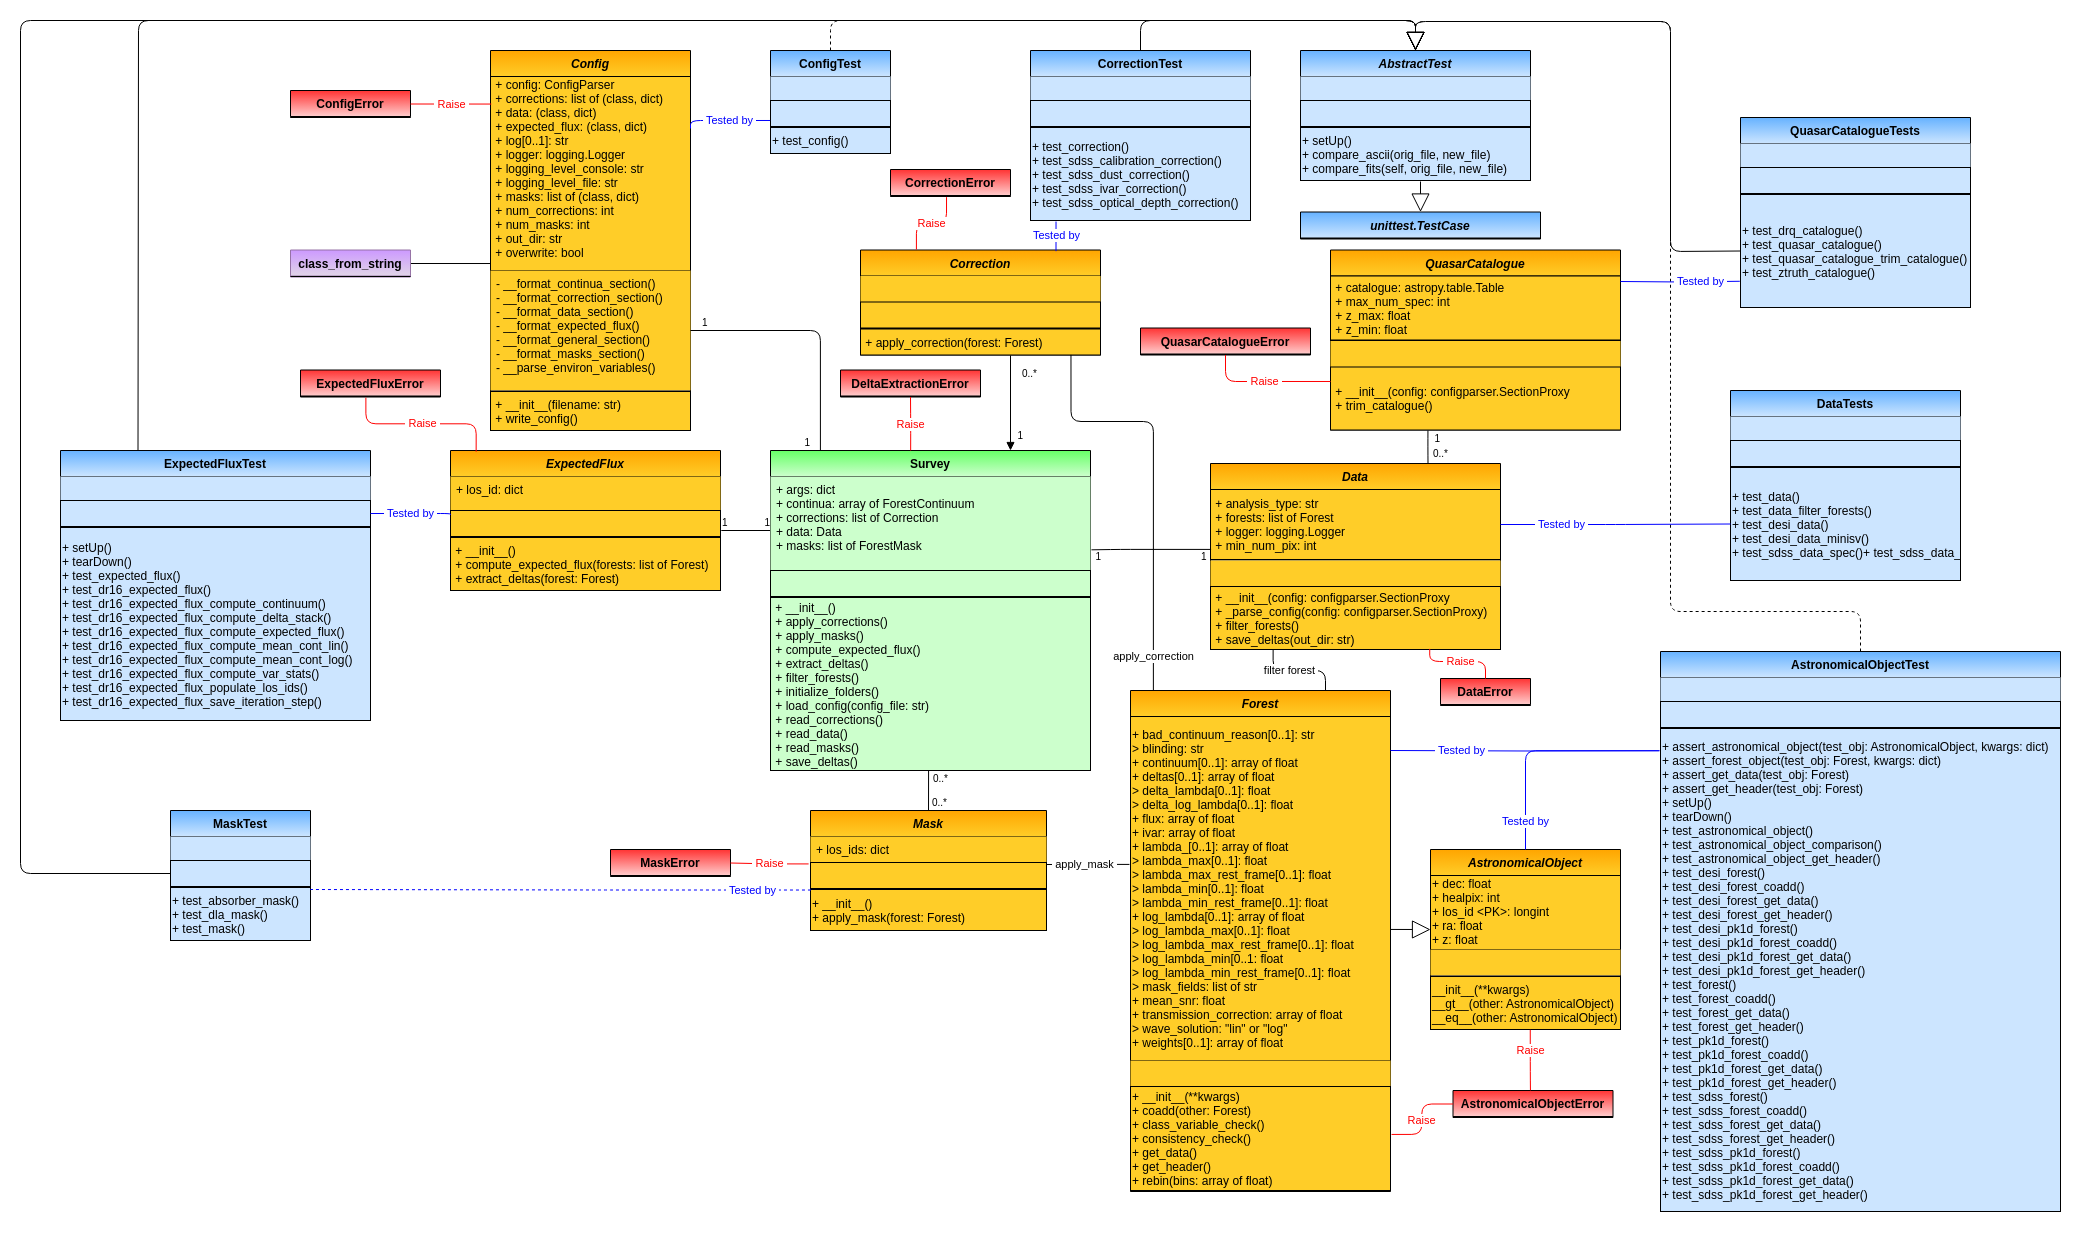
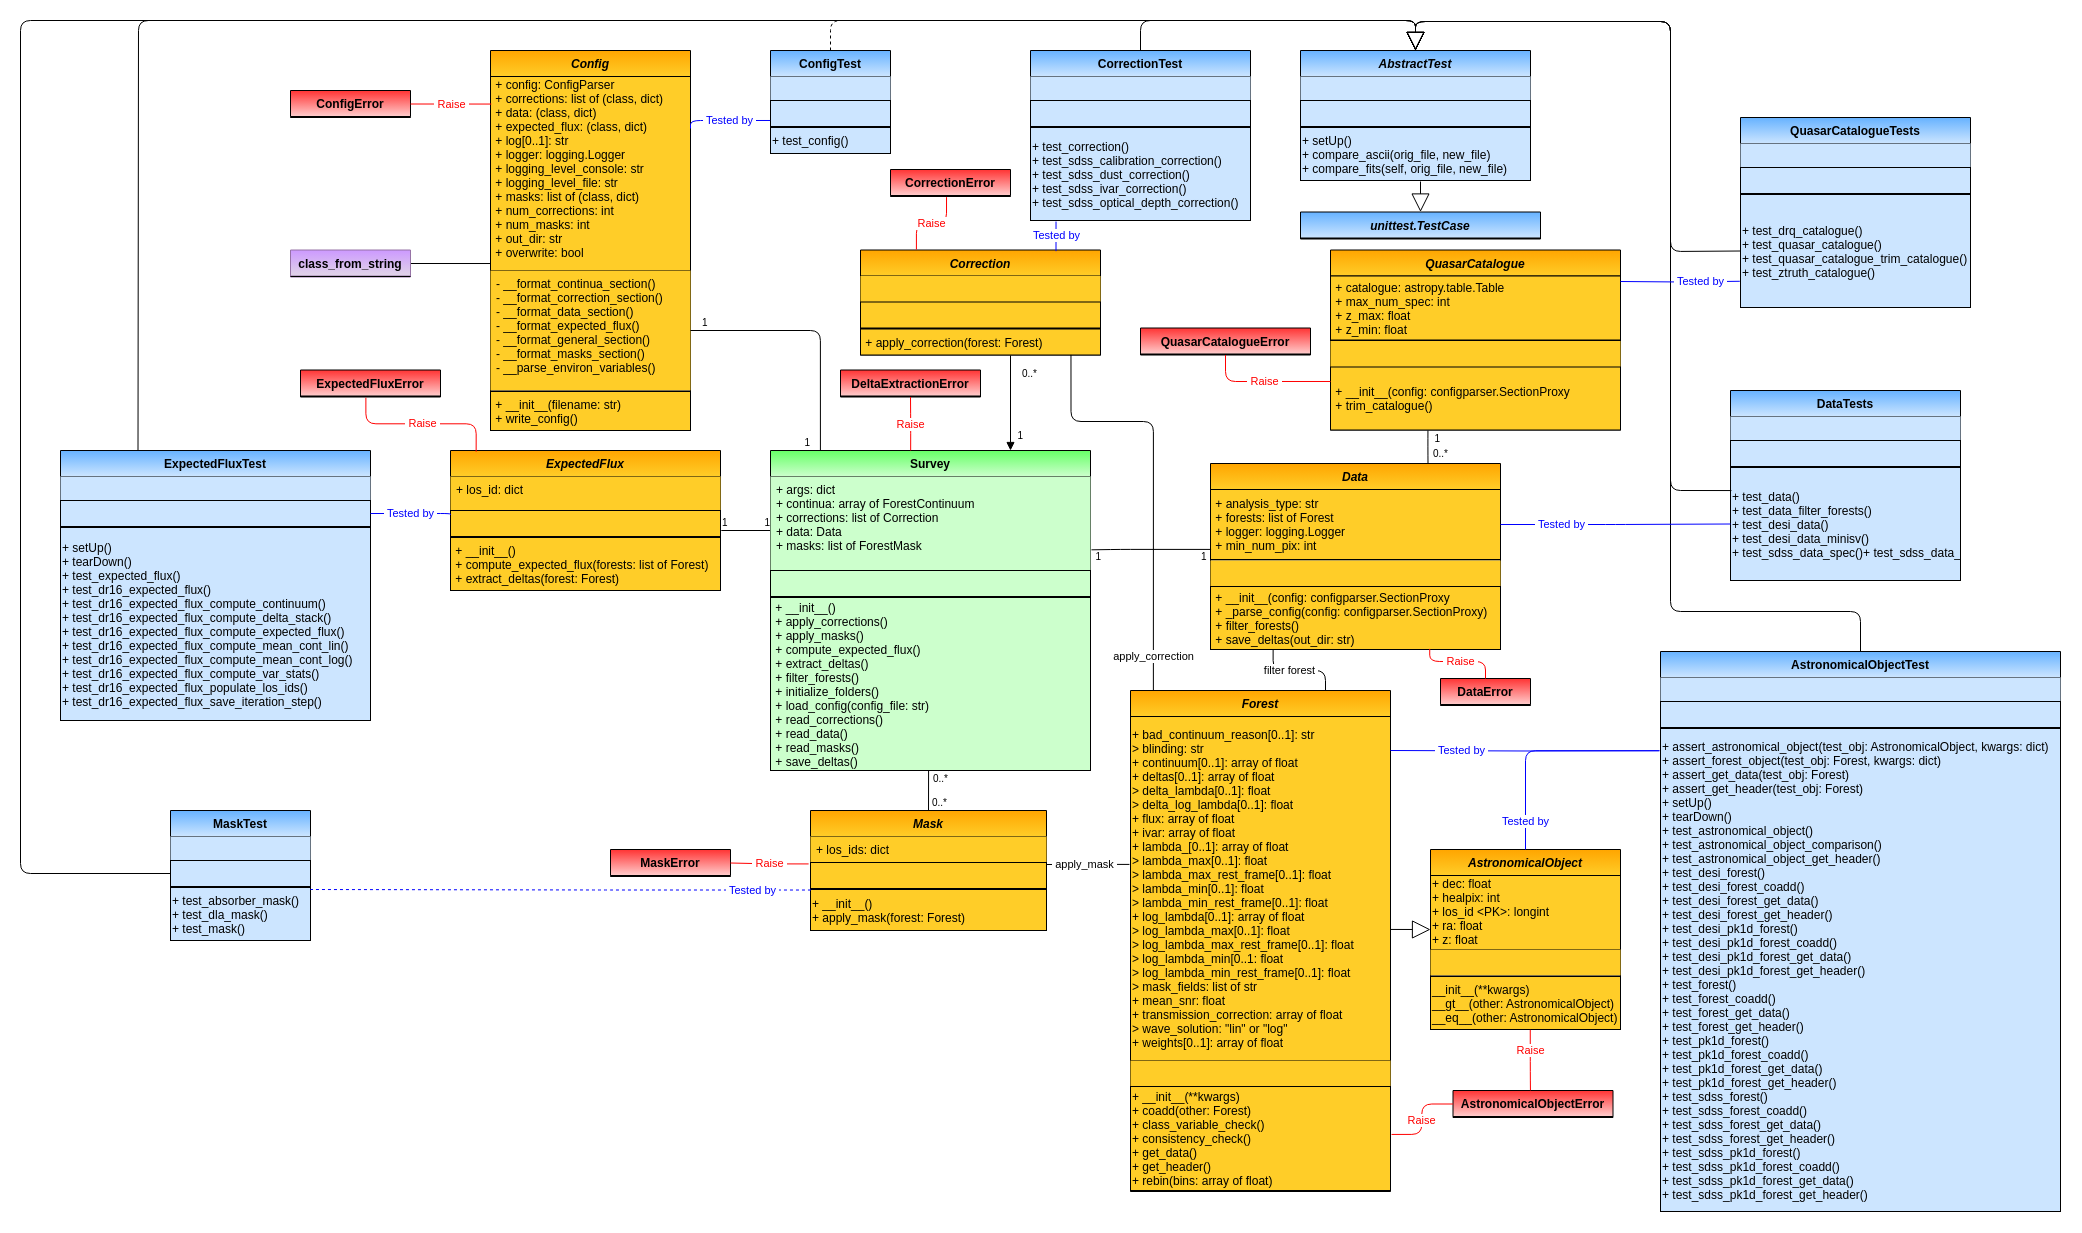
edge "+ test_data() + test_data_filter_forests() + test_desi_data() + test_desi_data_minisv() + test_sdss_data_spec()+ test_sdss_data_spplate()" -> "AbstractTest": added
edge "AstronomicalObjectTest" -> "AbstractTest": style dashed -> solid
